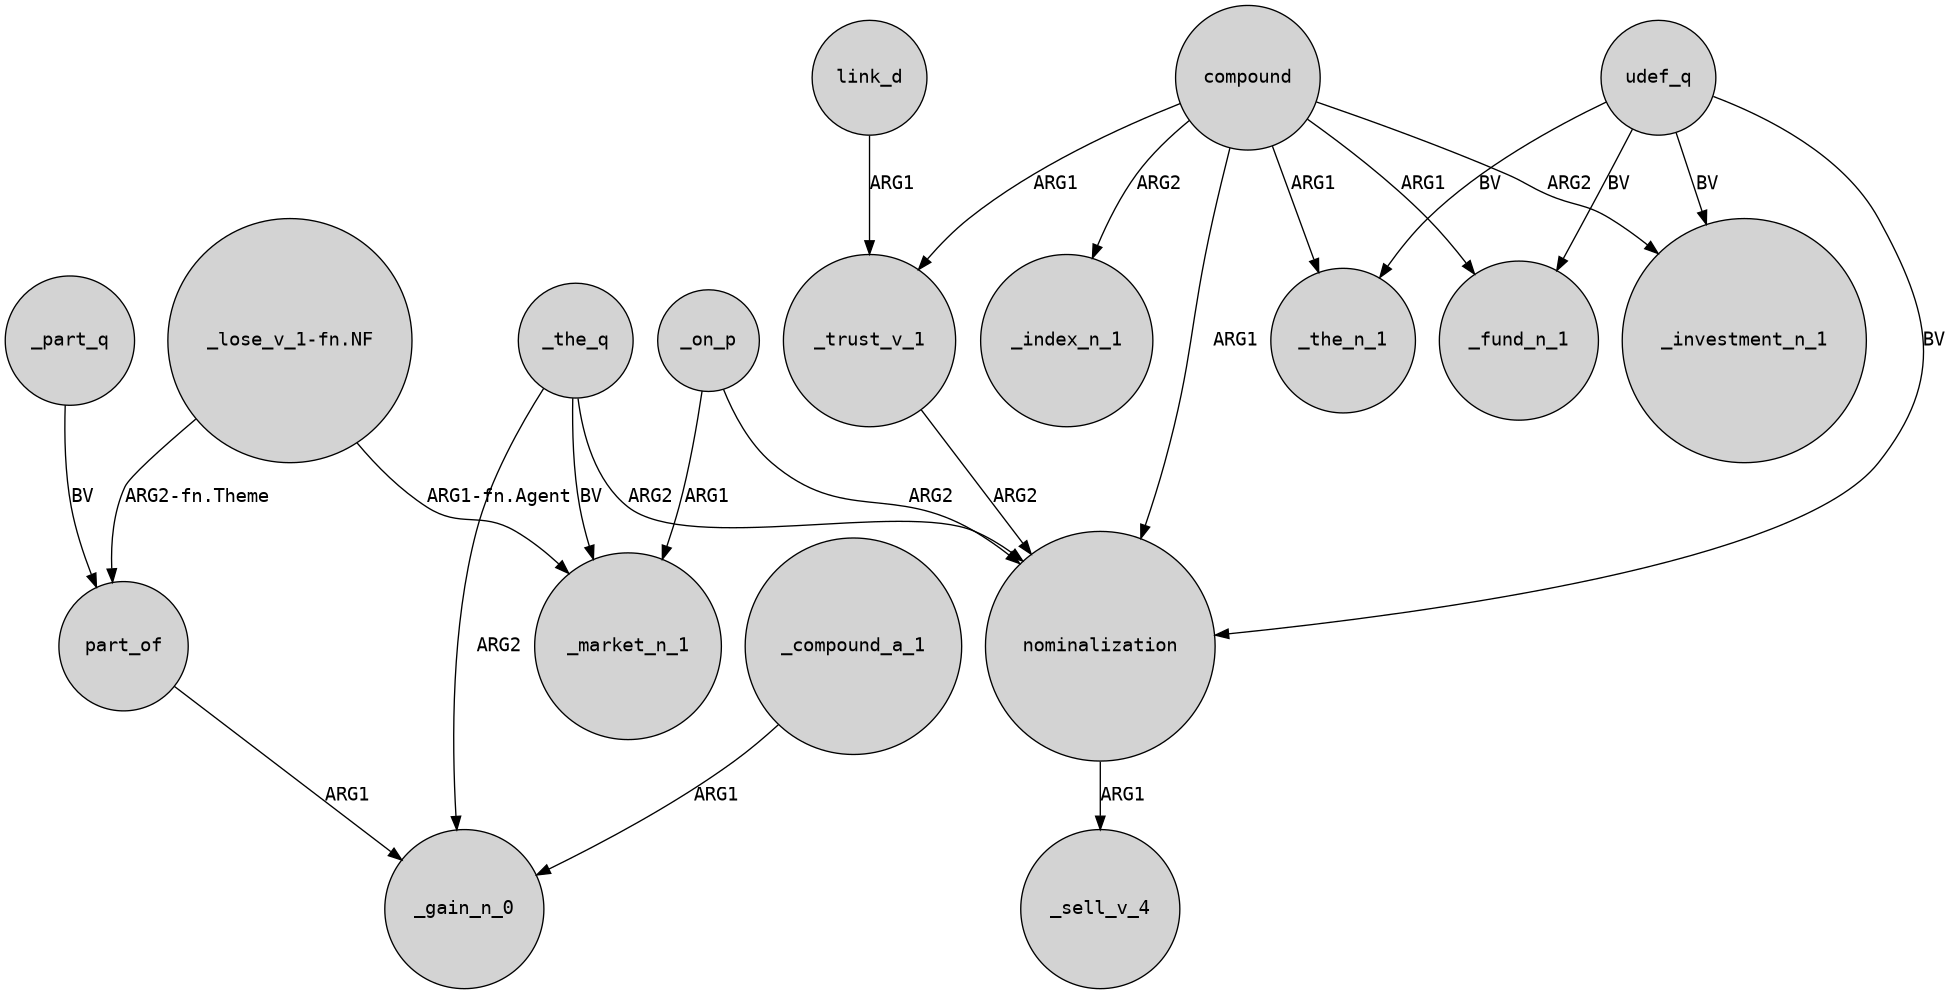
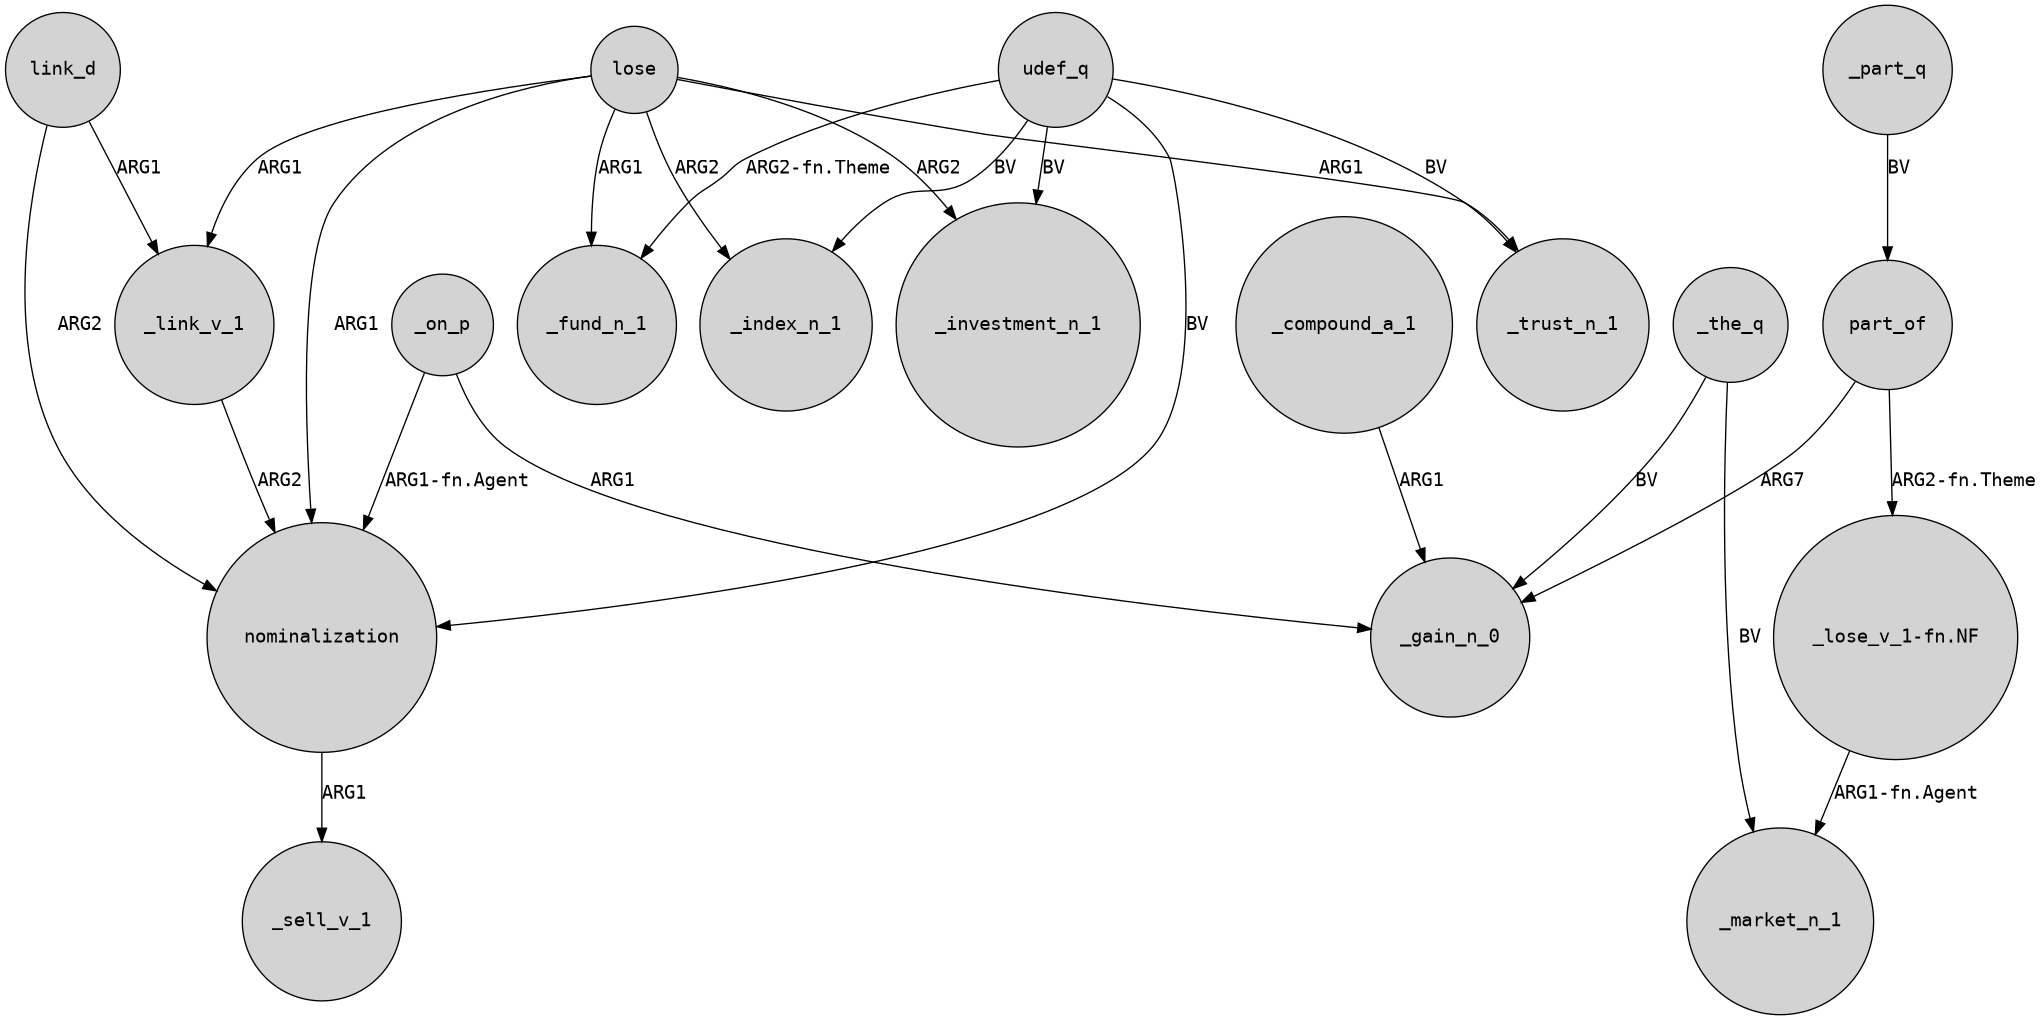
node "compound": label "compound" -> "lose"
edge "udef_q" -> "_fund_n_1": label "BV" -> "ARG2-fn.Theme"
edge "udef_q" -> "_index_n_1": added, label "BV"
node "_trust_v_1": label "_trust_v_1" -> "_link_v_1"
node "_the_n_1": label "_the_n_1" -> "_trust_n_1"
edge "_on_p" -> "_market_n_1": now "_on_p" -> "_gain_n_0"
edge "_lose_v_1-fn.NF" -> "part_of": reversed
edge "_on_p" -> "nominalization": label "ARG2" -> "ARG1-fn.Agent"
edge "_the_q" -> "nominalization": now "link_d" -> "nominalization"
edge "_the_q" -> "_gain_n_0": label "ARG2" -> "BV"
edge "part_of" -> "_gain_n_0": label "ARG1" -> "ARG7"
node "_sell_v_4": label "_sell_v_4" -> "_sell_v_1"
